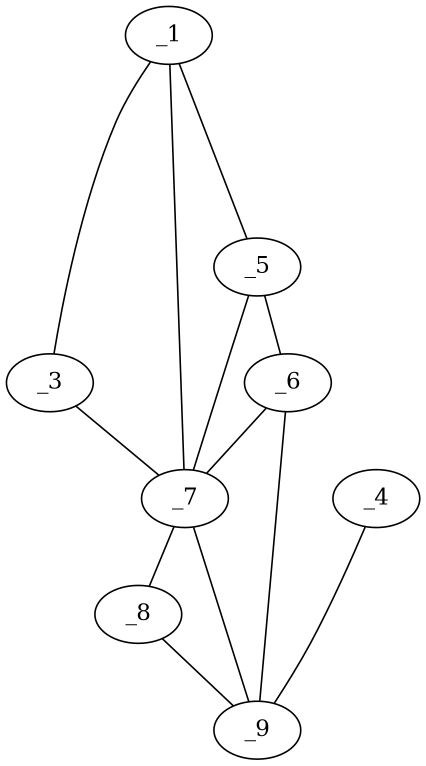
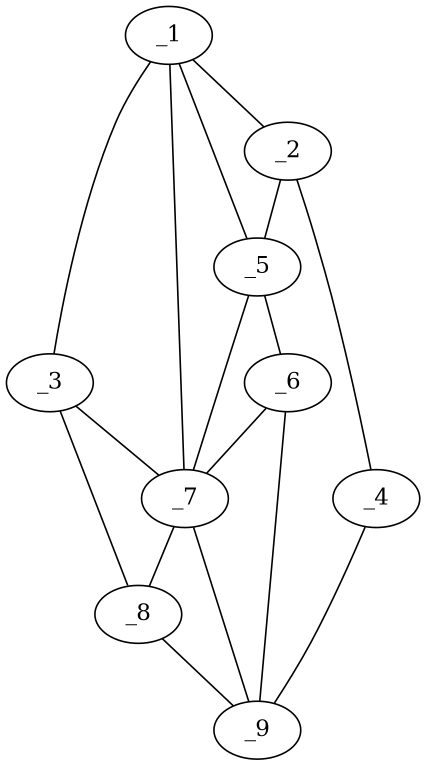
node "_2": added
edge "_3" -- "_8": added
